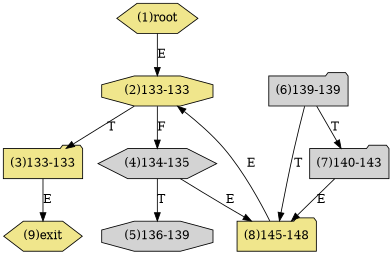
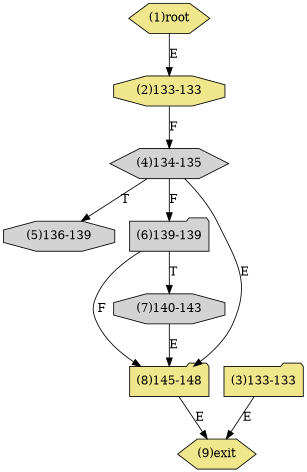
edge "(2)133-133" -> "(3)133-133": removed, label "T"
edge "(8)145-148" -> "(2)133-133": now "(8)145-148" -> "(9)exit"
edge "(6)139-139" -> "(8)145-148": label "T" -> "F"
node "(7)140-143": shape folder -> octagon
edge "(4)134-135" -> "(6)139-139": added, label "F"
